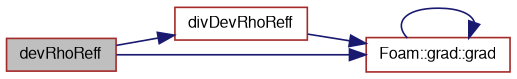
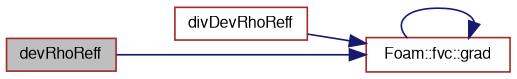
edge "devRhoReff" -> "divDevRhoReff": removed
node "Foam::grad::grad": label "Foam::grad::grad" -> "Foam::fvc::grad"
